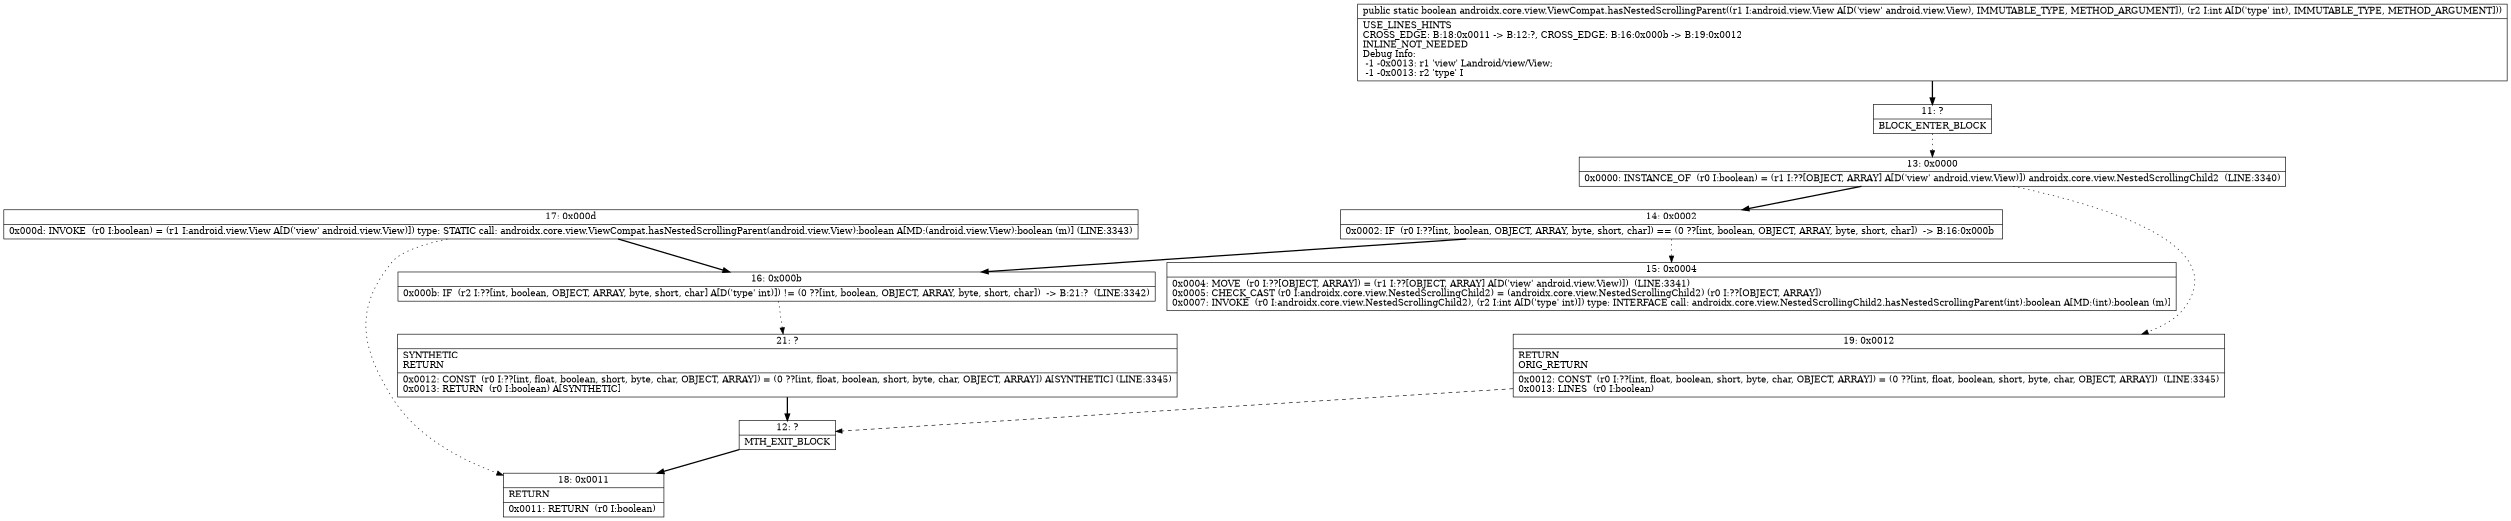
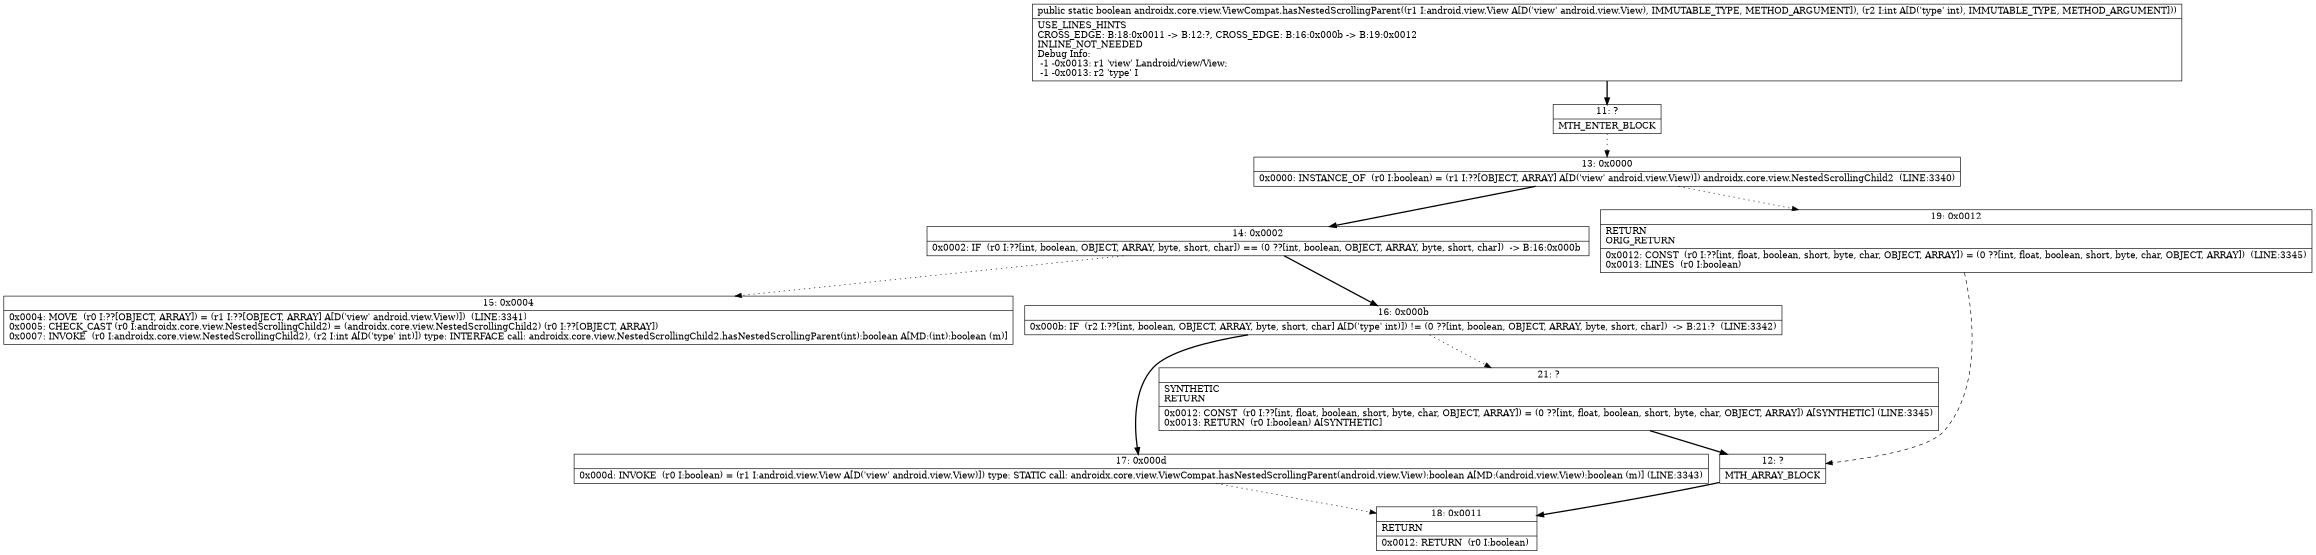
node "11: ?": text "BLOCK_ENTER_BLOCK" -> "MTH_ENTER_BLOCK"
edge "17: 0x000d" -> "16: 0x000b": reversed
node "12: ?": text "MTH_EXIT_BLOCK" -> "MTH_ARRAY_BLOCK"
node "18: 0x0011": text "0x0011: RETURN  (r0 I:boolean)" -> "0x0012: RETURN  (r0 I:boolean)"
